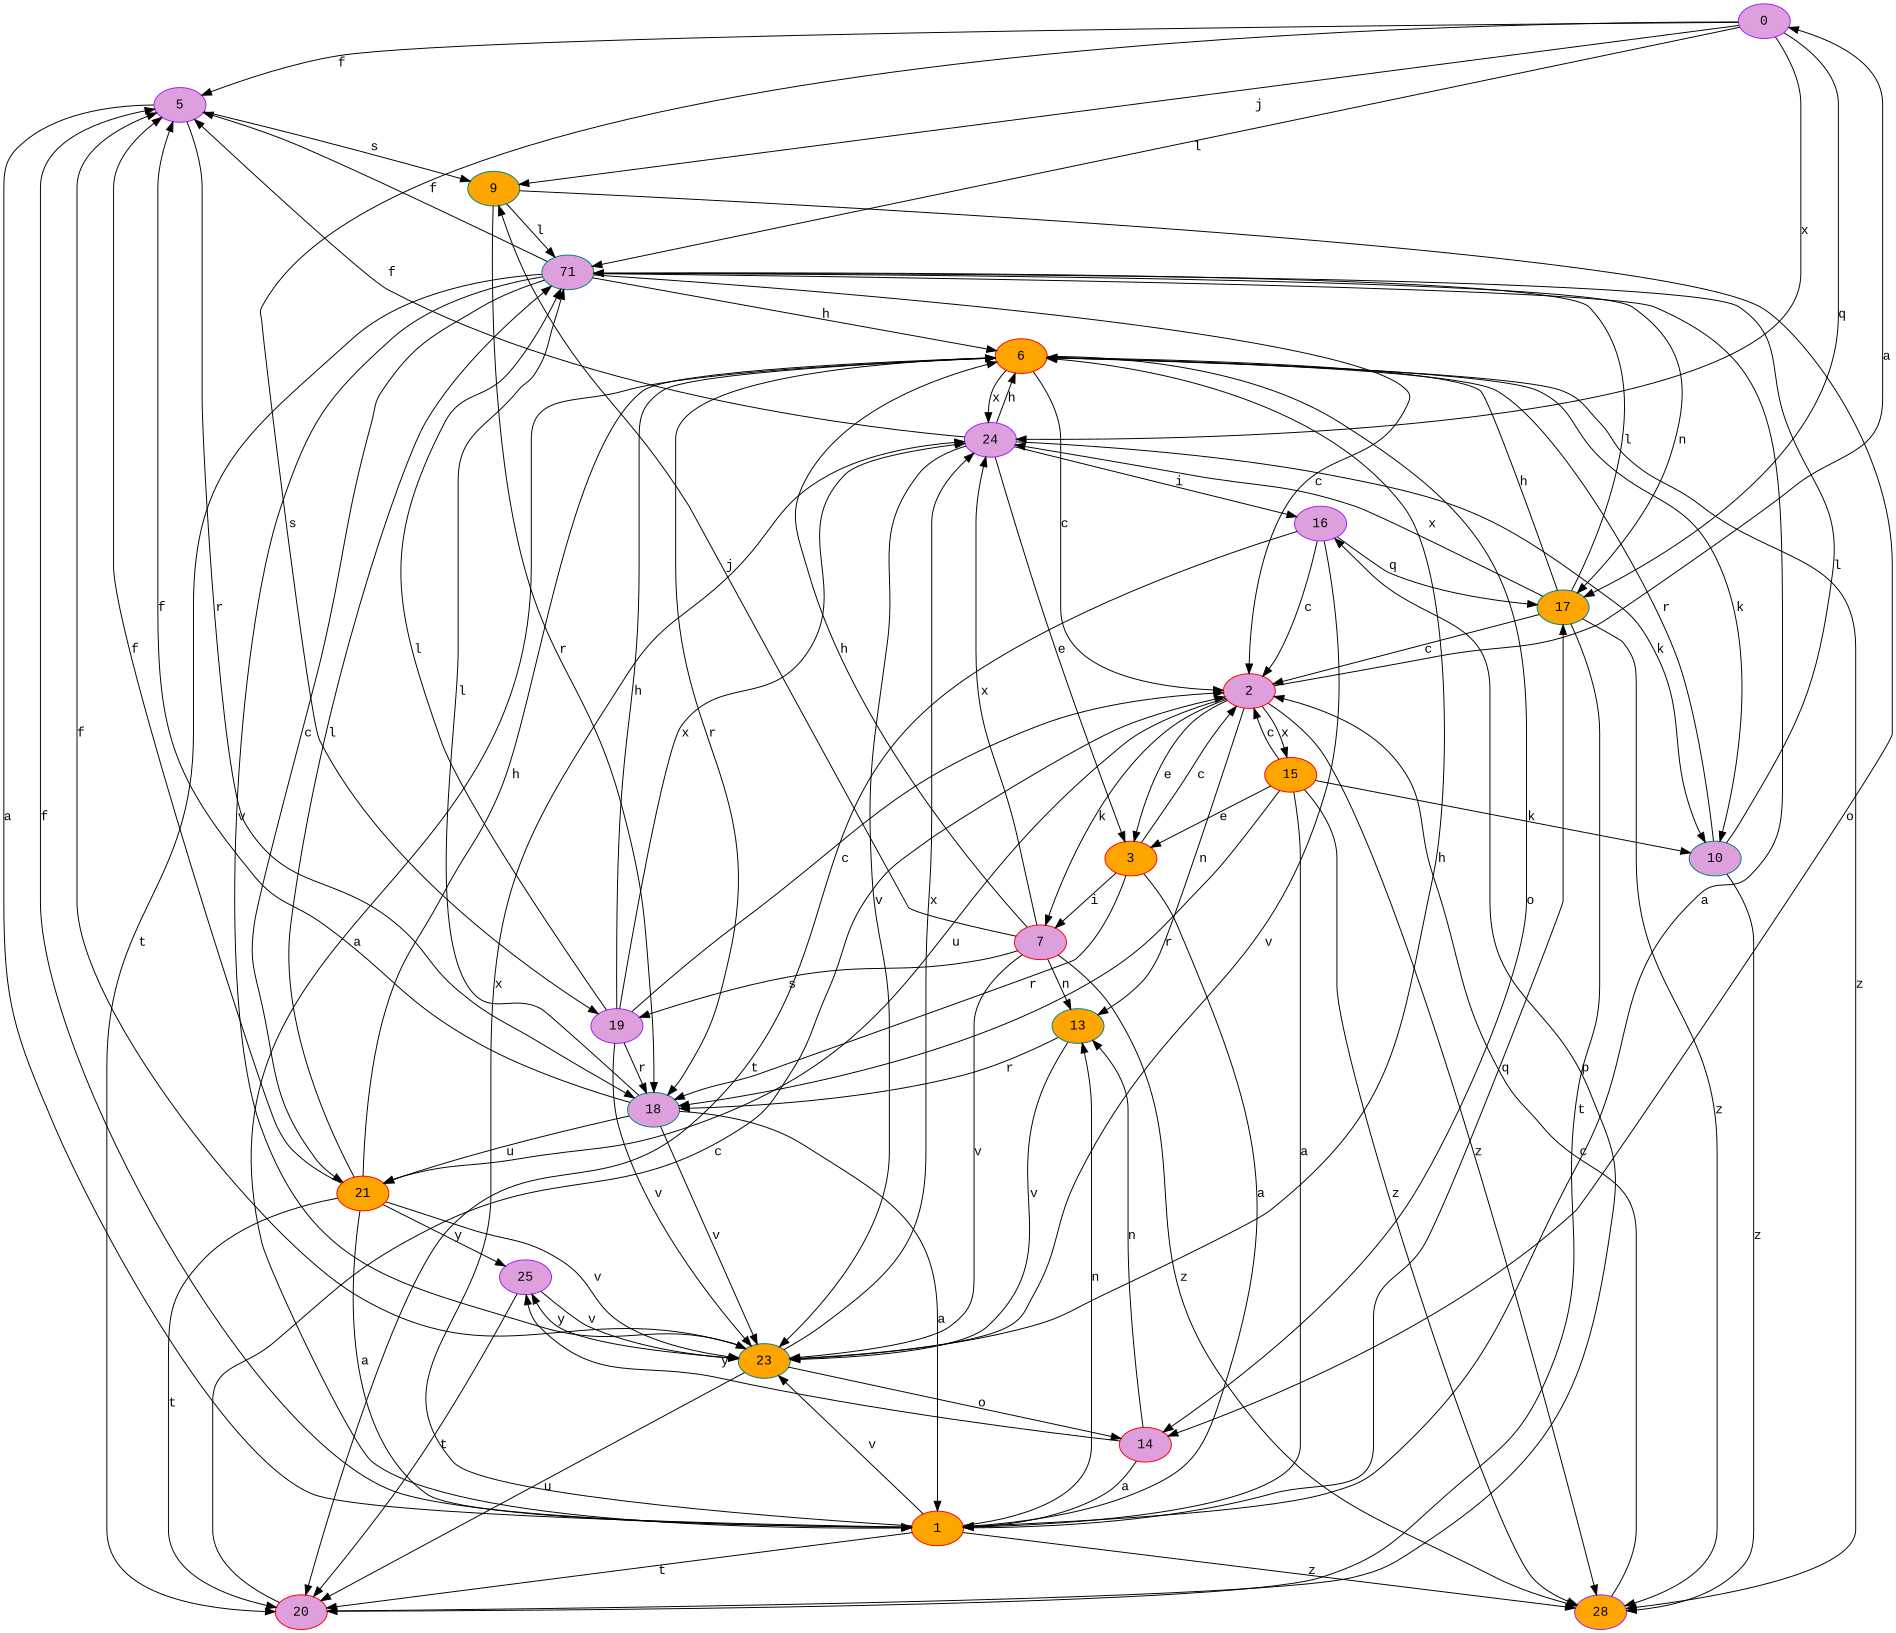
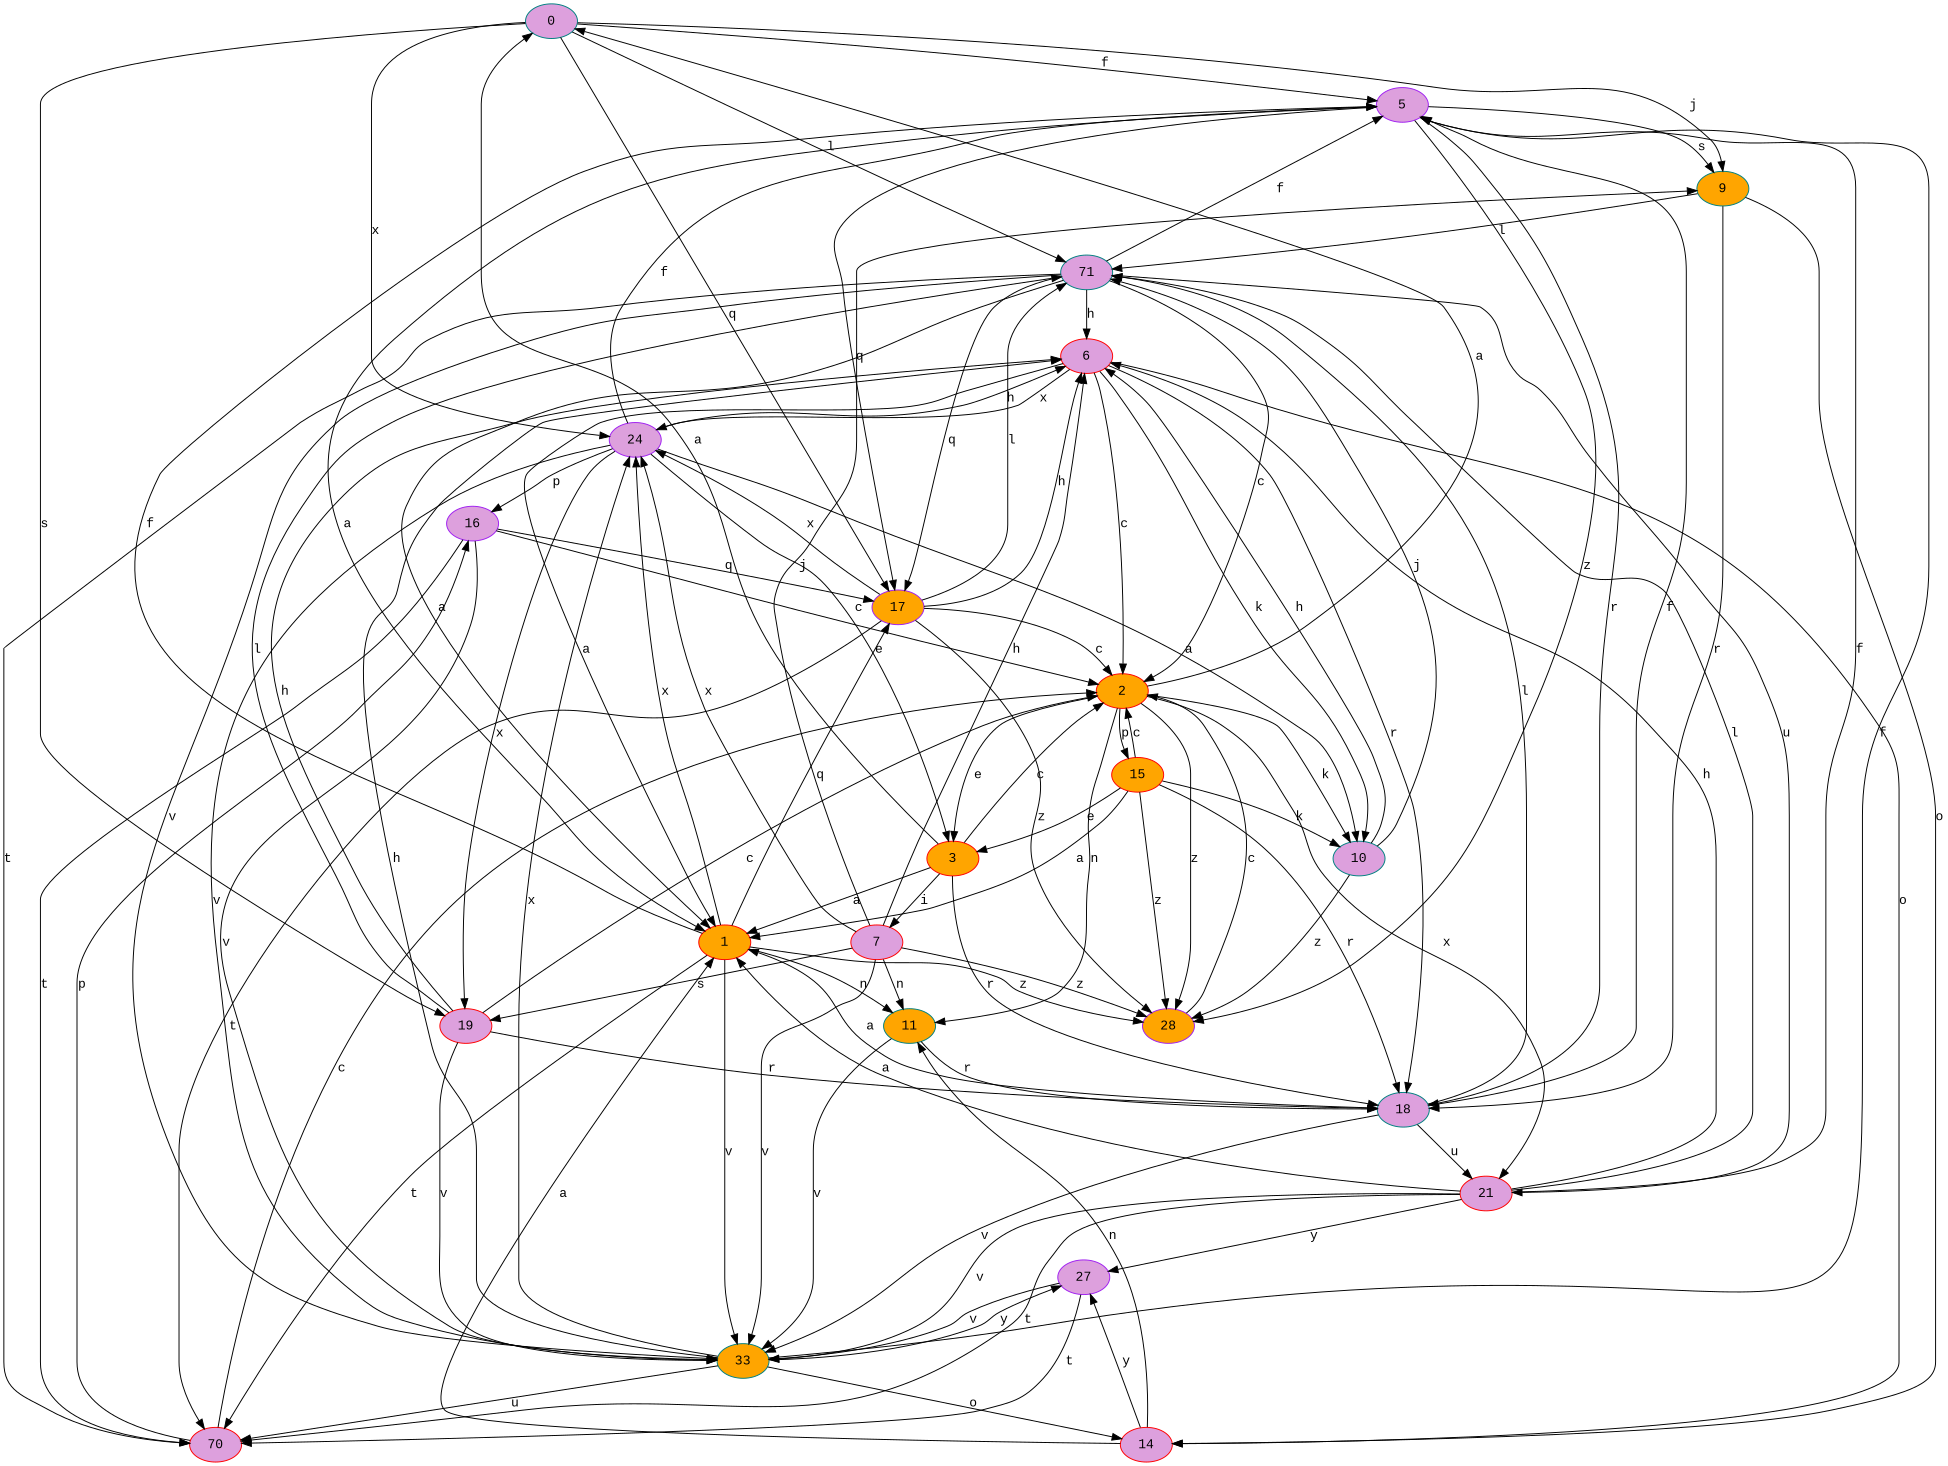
node "0": color purple -> teal
edge "5" -> "17": added, label "q"
node "6": fillcolor orange -> plum
edge "71" -> "17": label "n" -> "q"
edge "3" -> "0": added, label "a"
edge "24" -> "16": label "i" -> "p"
edge "10" -> "71": label "l" -> "j"
node "17": color teal -> purple
edge "10" -> "6": label "r" -> "h"
edge "24" -> "10": label "k" -> "a"
edge "19" -> "24": reversed
node "2": fillcolor plum -> orange
edge "71" -> "21": label "c" -> "u"
edge "2" -> "15": label "x" -> "p"
edge "6" -> "28": now "5" -> "28"
edge "2" -> "7": now "2" -> "10"
edge "2" -> "21": label "u" -> "x"
node "19": color purple -> red
node "13": label "13" -> "11"
node "21": fillcolor orange -> plum
node "25": label "25" -> "27"
node "23": label "23" -> "33"
node "20": label "20" -> "70"
